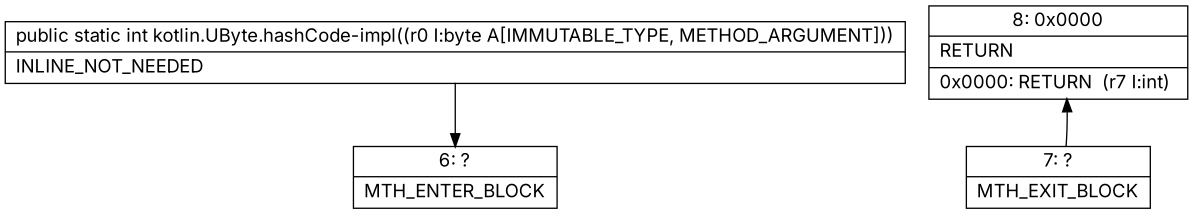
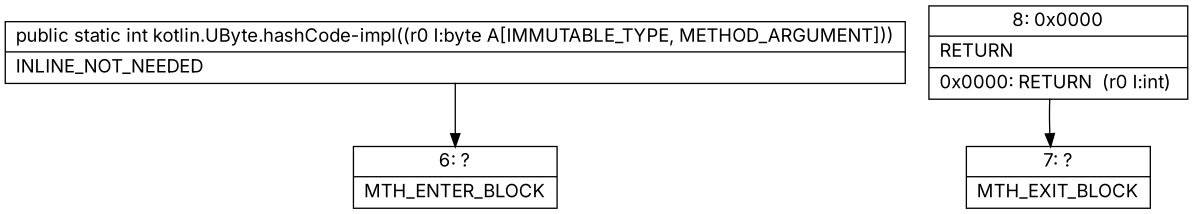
node "8: 0x0000": text "0x0000: RETURN  (r7 I:int)" -> "0x0000: RETURN  (r0 I:int)"
edge "7: ?" -> "8: 0x0000": reversed
